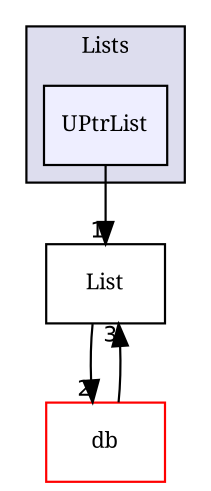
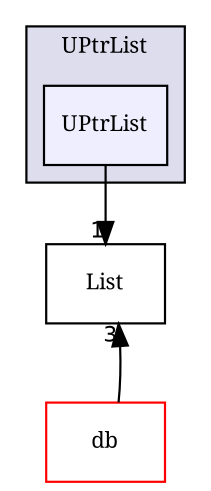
cluster "Lists": label "Lists" -> "UPtrList"
edge "List" -> "db": removed
